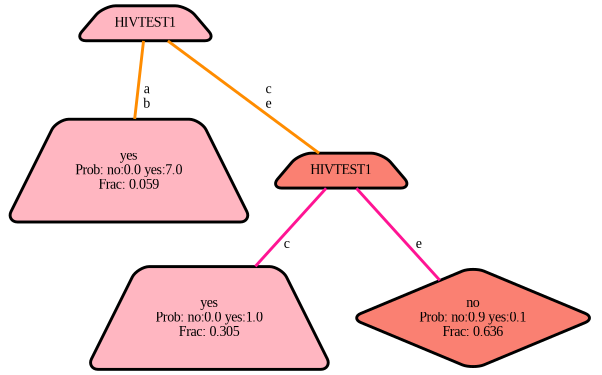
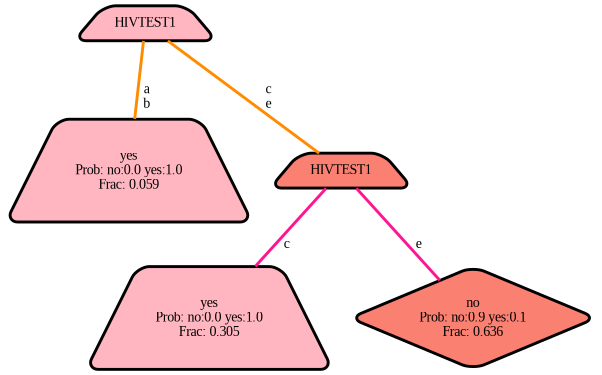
node "yes Prob: no:0.0 yes:7.0 Frac: 0.059": label "yes Prob: no:0.0 yes:7.0 Frac: 0.059" -> "yes Prob: no:0.0 yes:1.0 Frac: 0.059"
